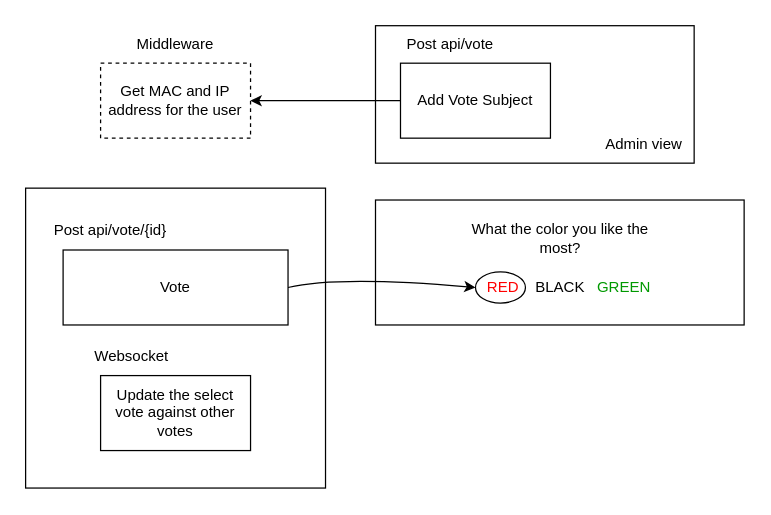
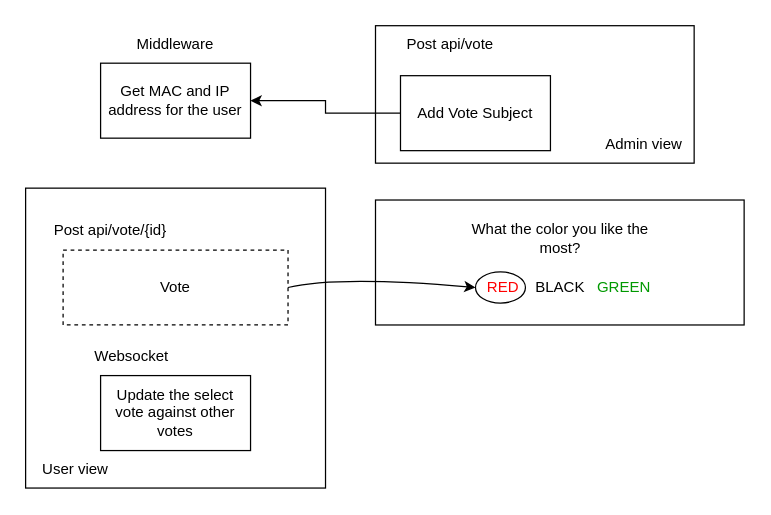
node "Get MAC and IP address for the user": style dashed -> solid
node "Add Vote Subject": moved (476, 101) -> (476, 113)
node "Vote": style solid -> dashed
node "User view": added
